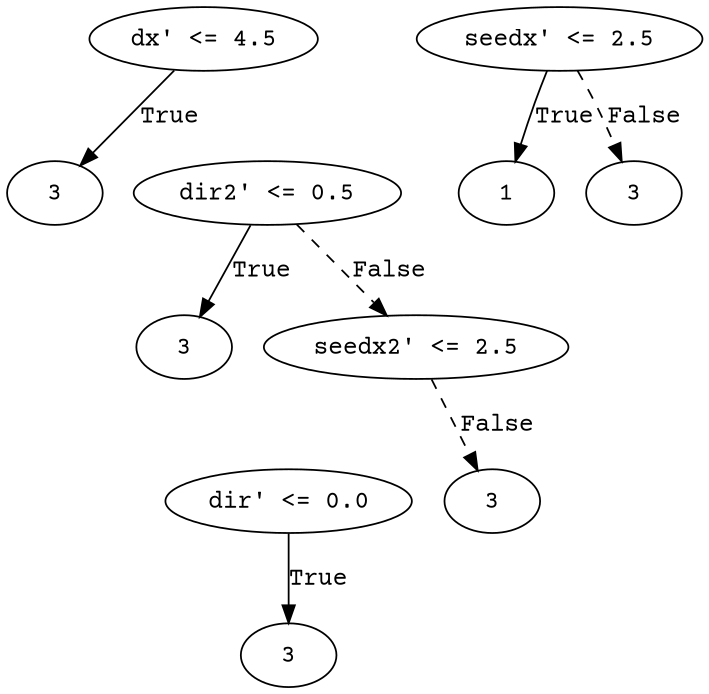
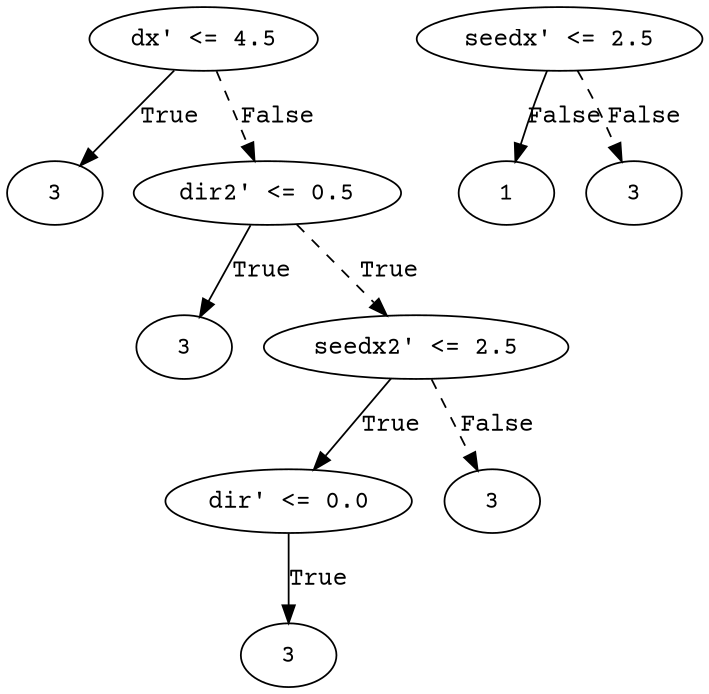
edge "dx' <= 4.5" -> "dir2' <= 0.5": added, label "False"
edge "seedx' <= 2.5" -> "1": label "True" -> "False"
edge "dir2' <= 0.5" -> "seedx2' <= 2.5": label "False" -> "True"
edge "seedx2' <= 2.5" -> "dir' <= 0.0": added, label "True"
